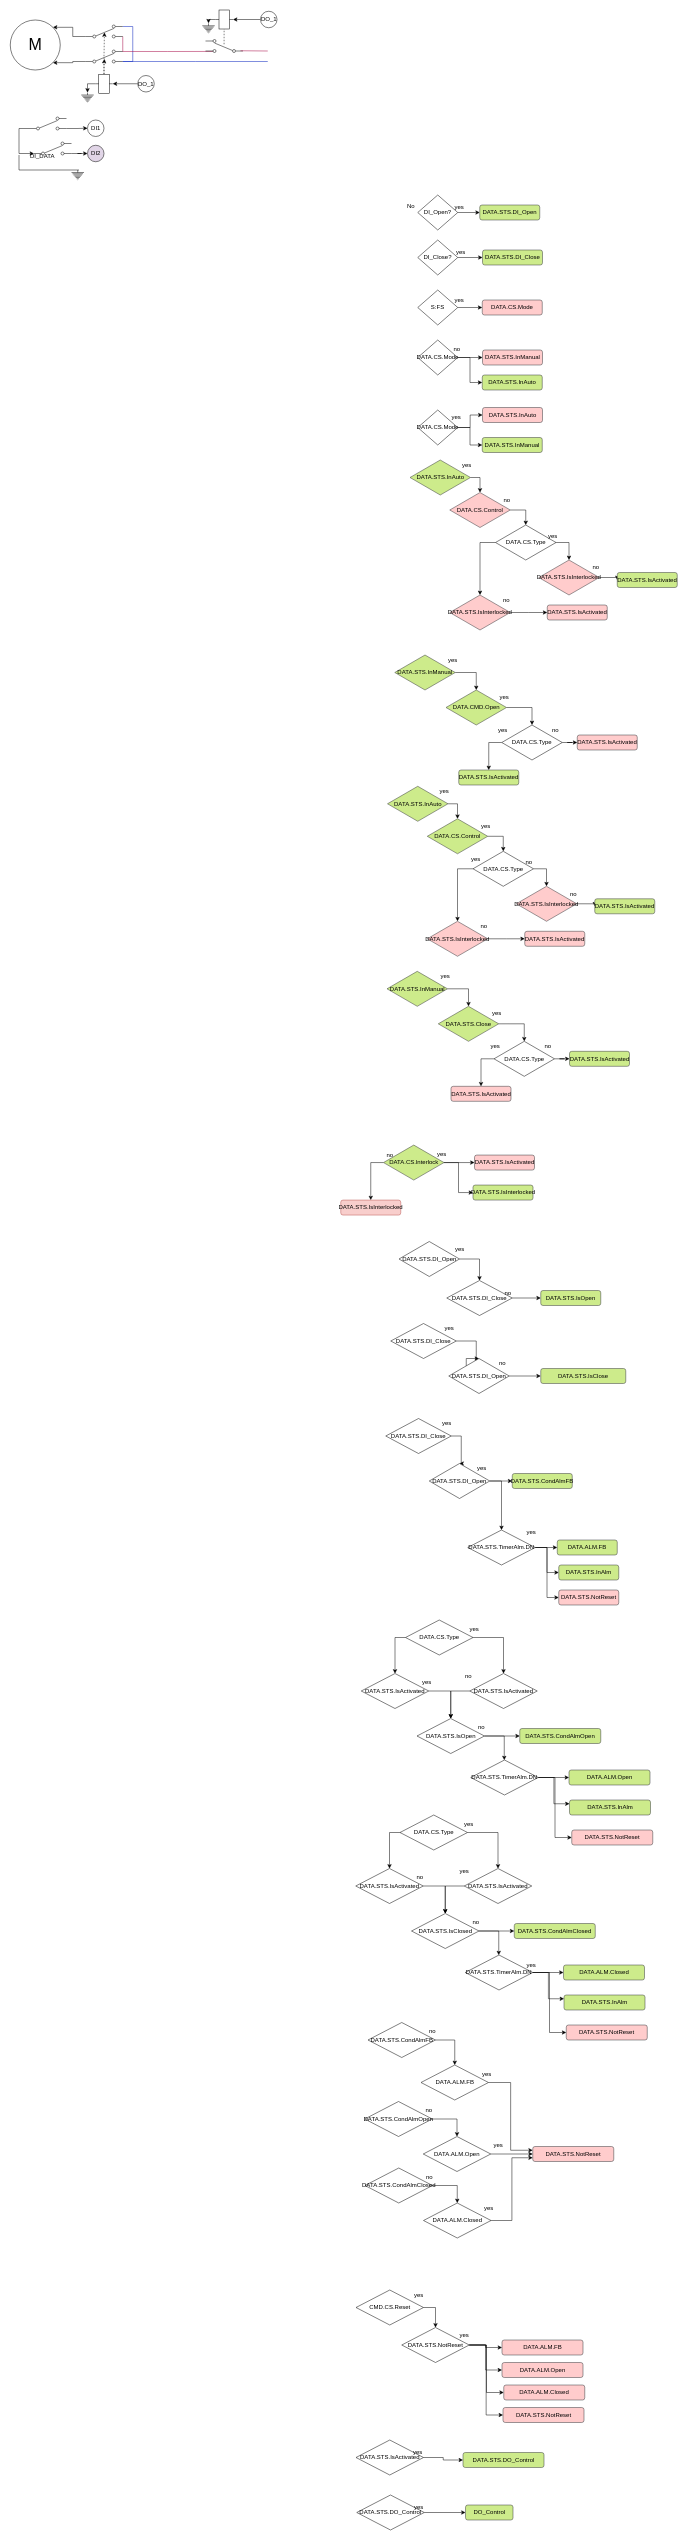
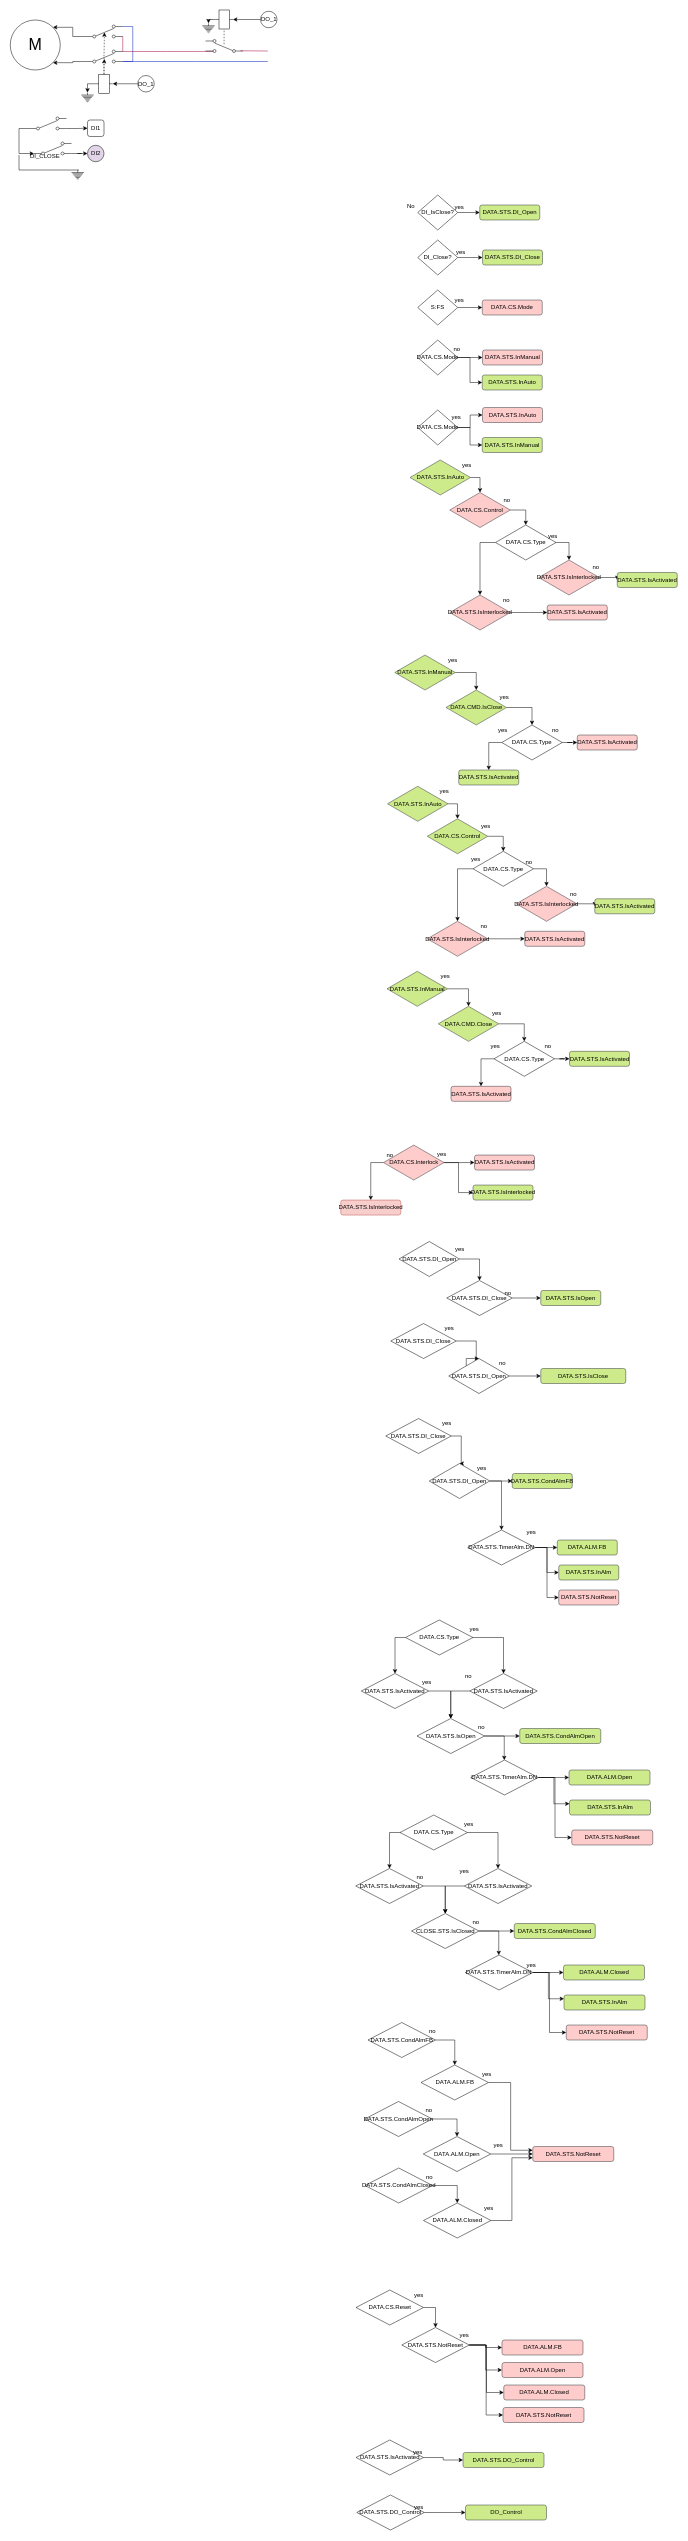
node "DI1": shape ellipse -> rounded rectangle
node "DI_DATA": label "DI_DATA" -> "DI_CLOSE"
node "DI_Open?": label "DI_Open?" -> "DI_IsClose?"
node "DATA.CMD.Open": label "DATA.CMD.Open" -> "DATA.CMD.IsClose"
node "DATA.STS.Close": label "DATA.STS.Close" -> "DATA.CMD.Close"
node "DATA.CS.lnterlock": fillcolor #cdeb8b -> #ffcccc
node "DATA.STS.IsClosed": label "DATA.STS.IsClosed" -> "CLOSE.STS.IsClosed"
node "CMD.CS.Reset": label "CMD.CS.Reset" -> "DATA.CS.Reset"
node "DO_Control": size 48x15 -> 81x15
